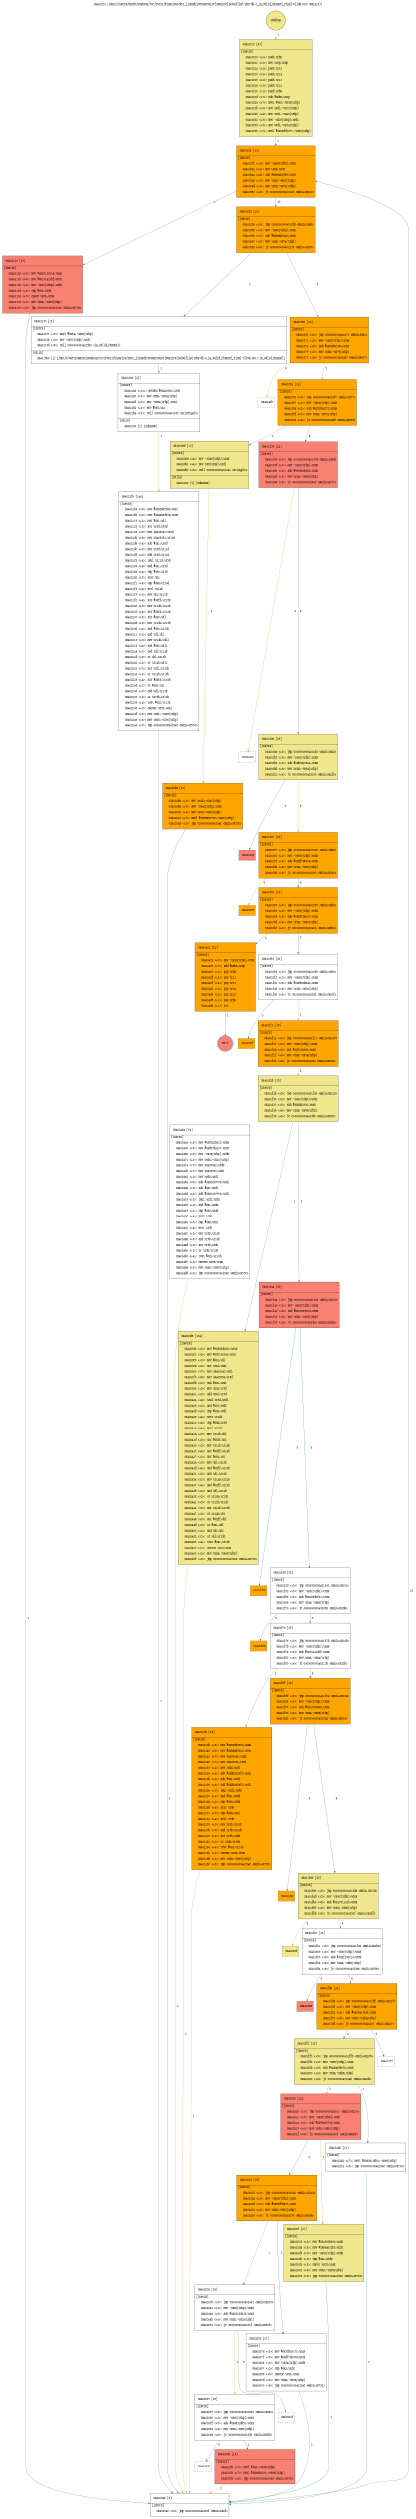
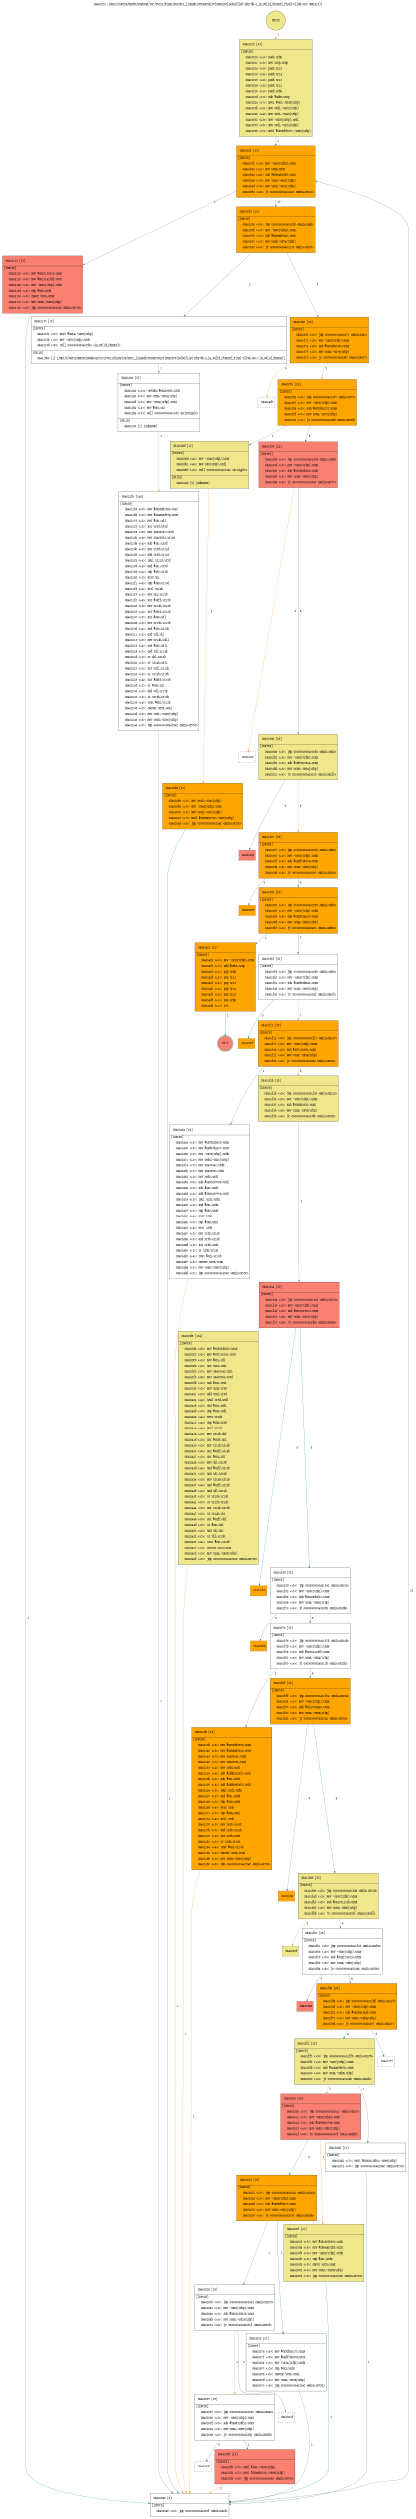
node "Desktop": label "Desktop" -> "Entry"
edge "0x401ec7 [25]" -> "0x402095": color darkorange -> gray40
edge "0x401f12 [25]" -> "0x402464 [94]": added, label "1"
edge "0x401f2b [25]" -> "0x4023de [134]": removed, label "1"
